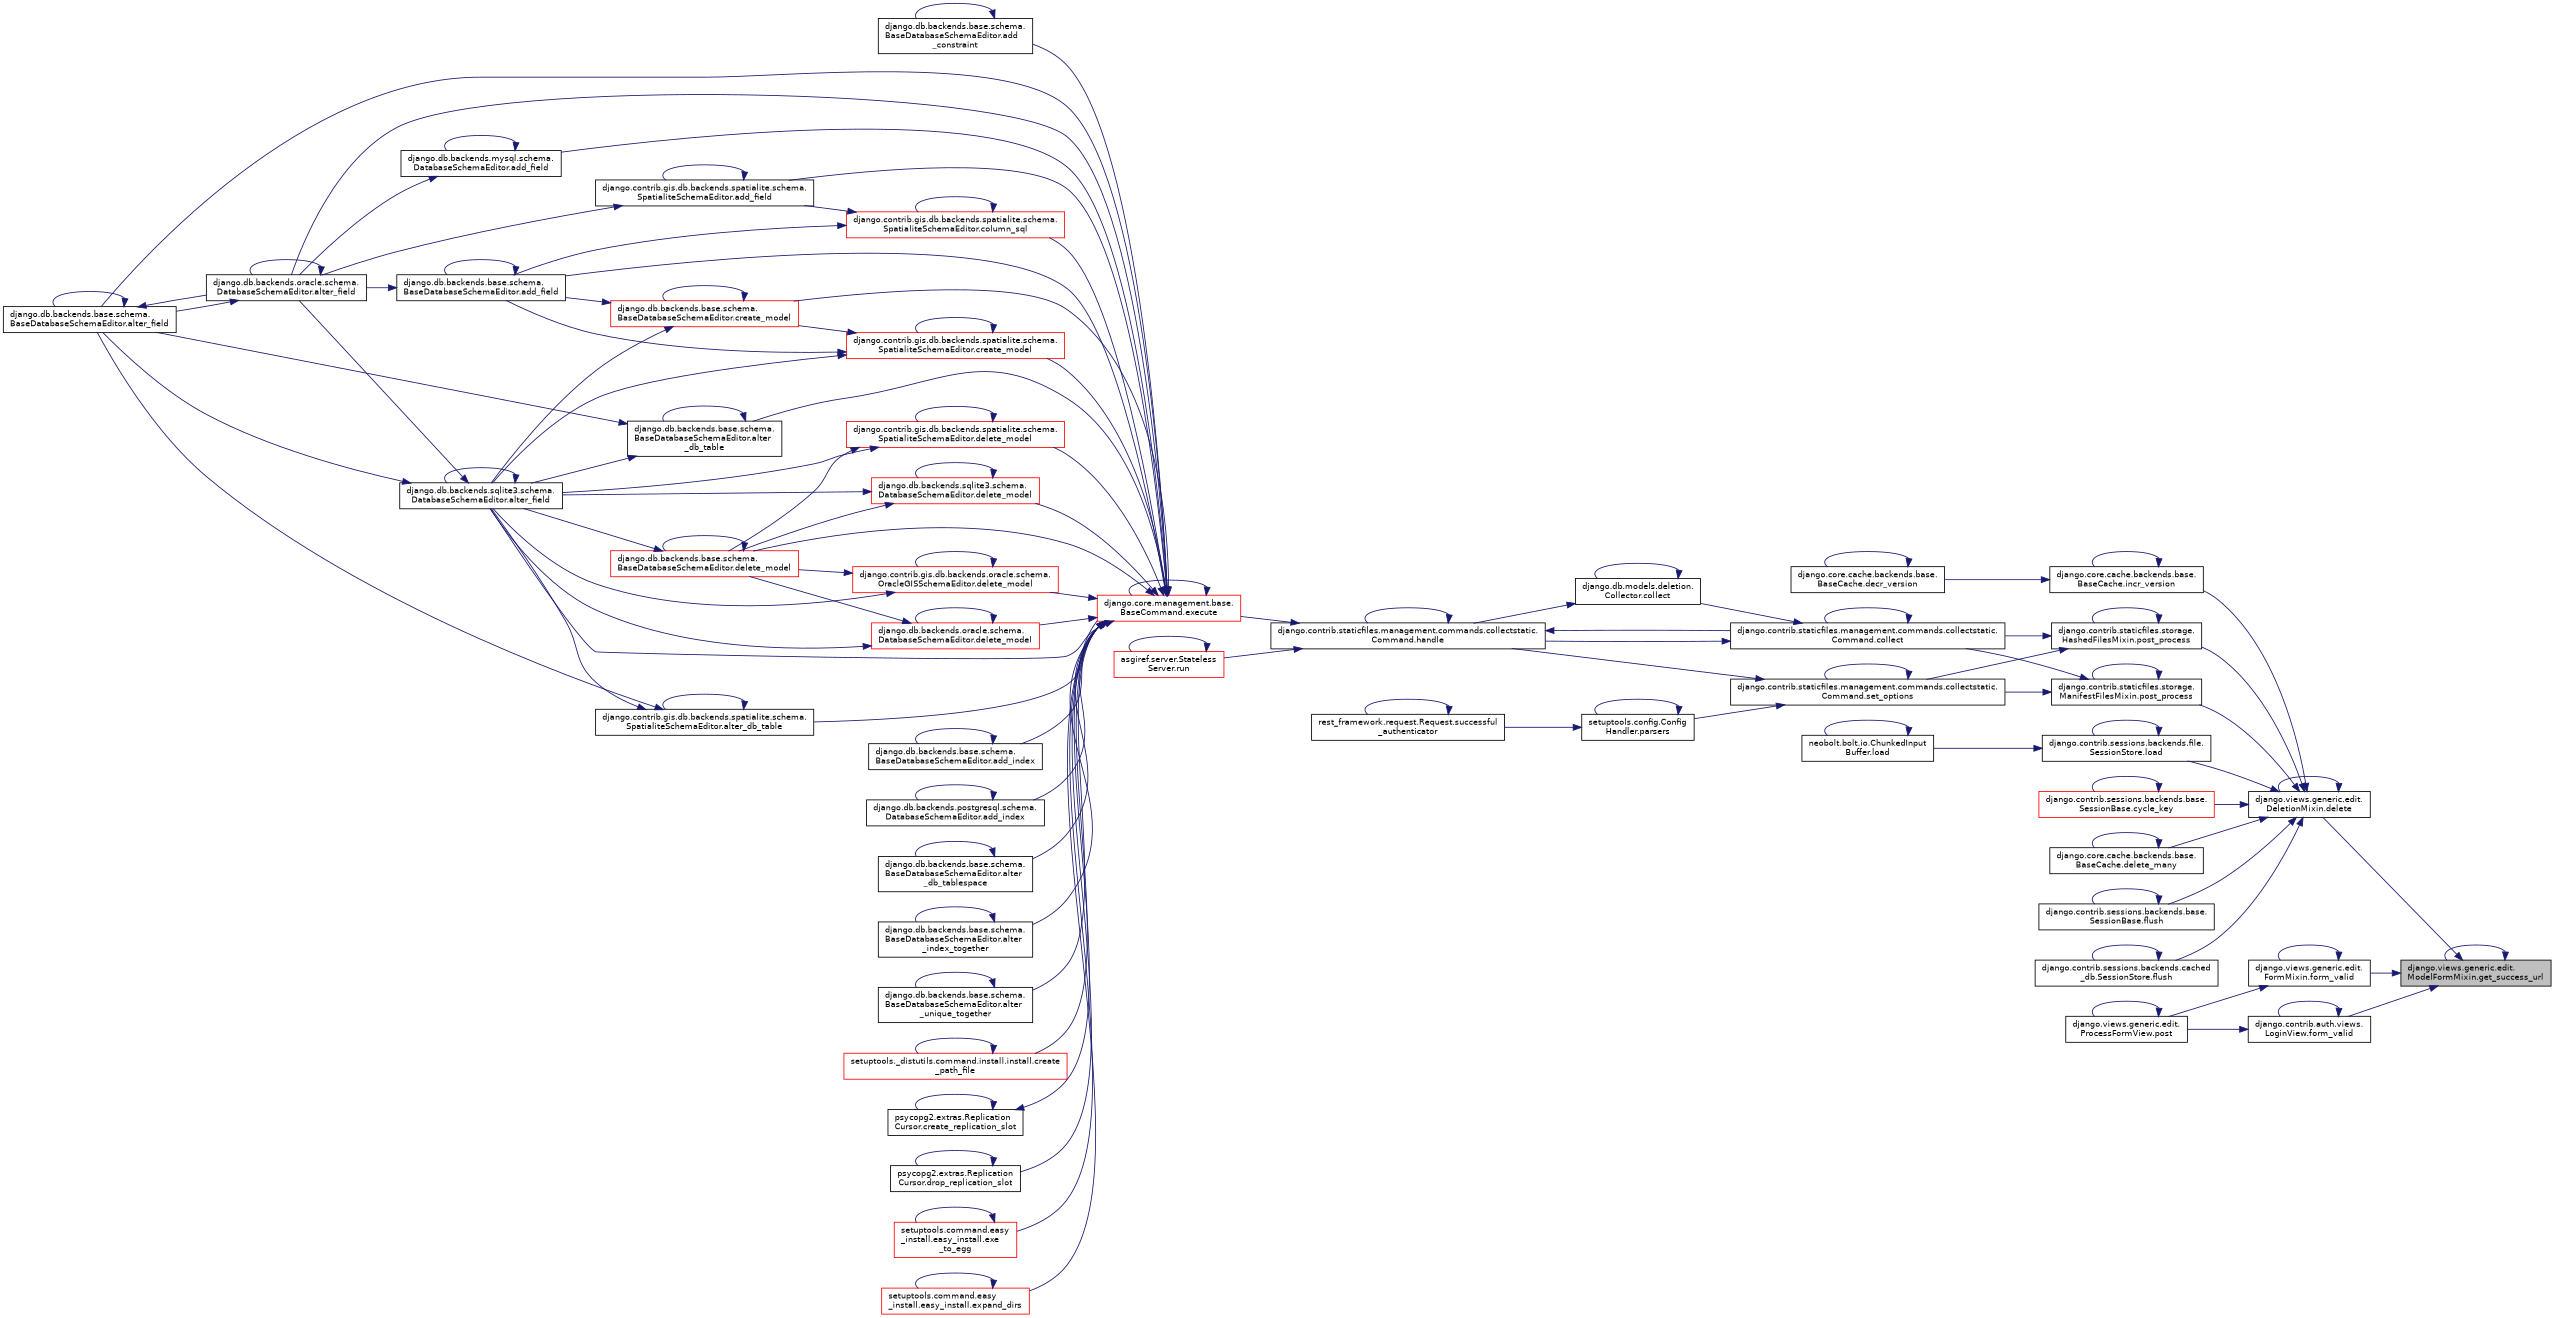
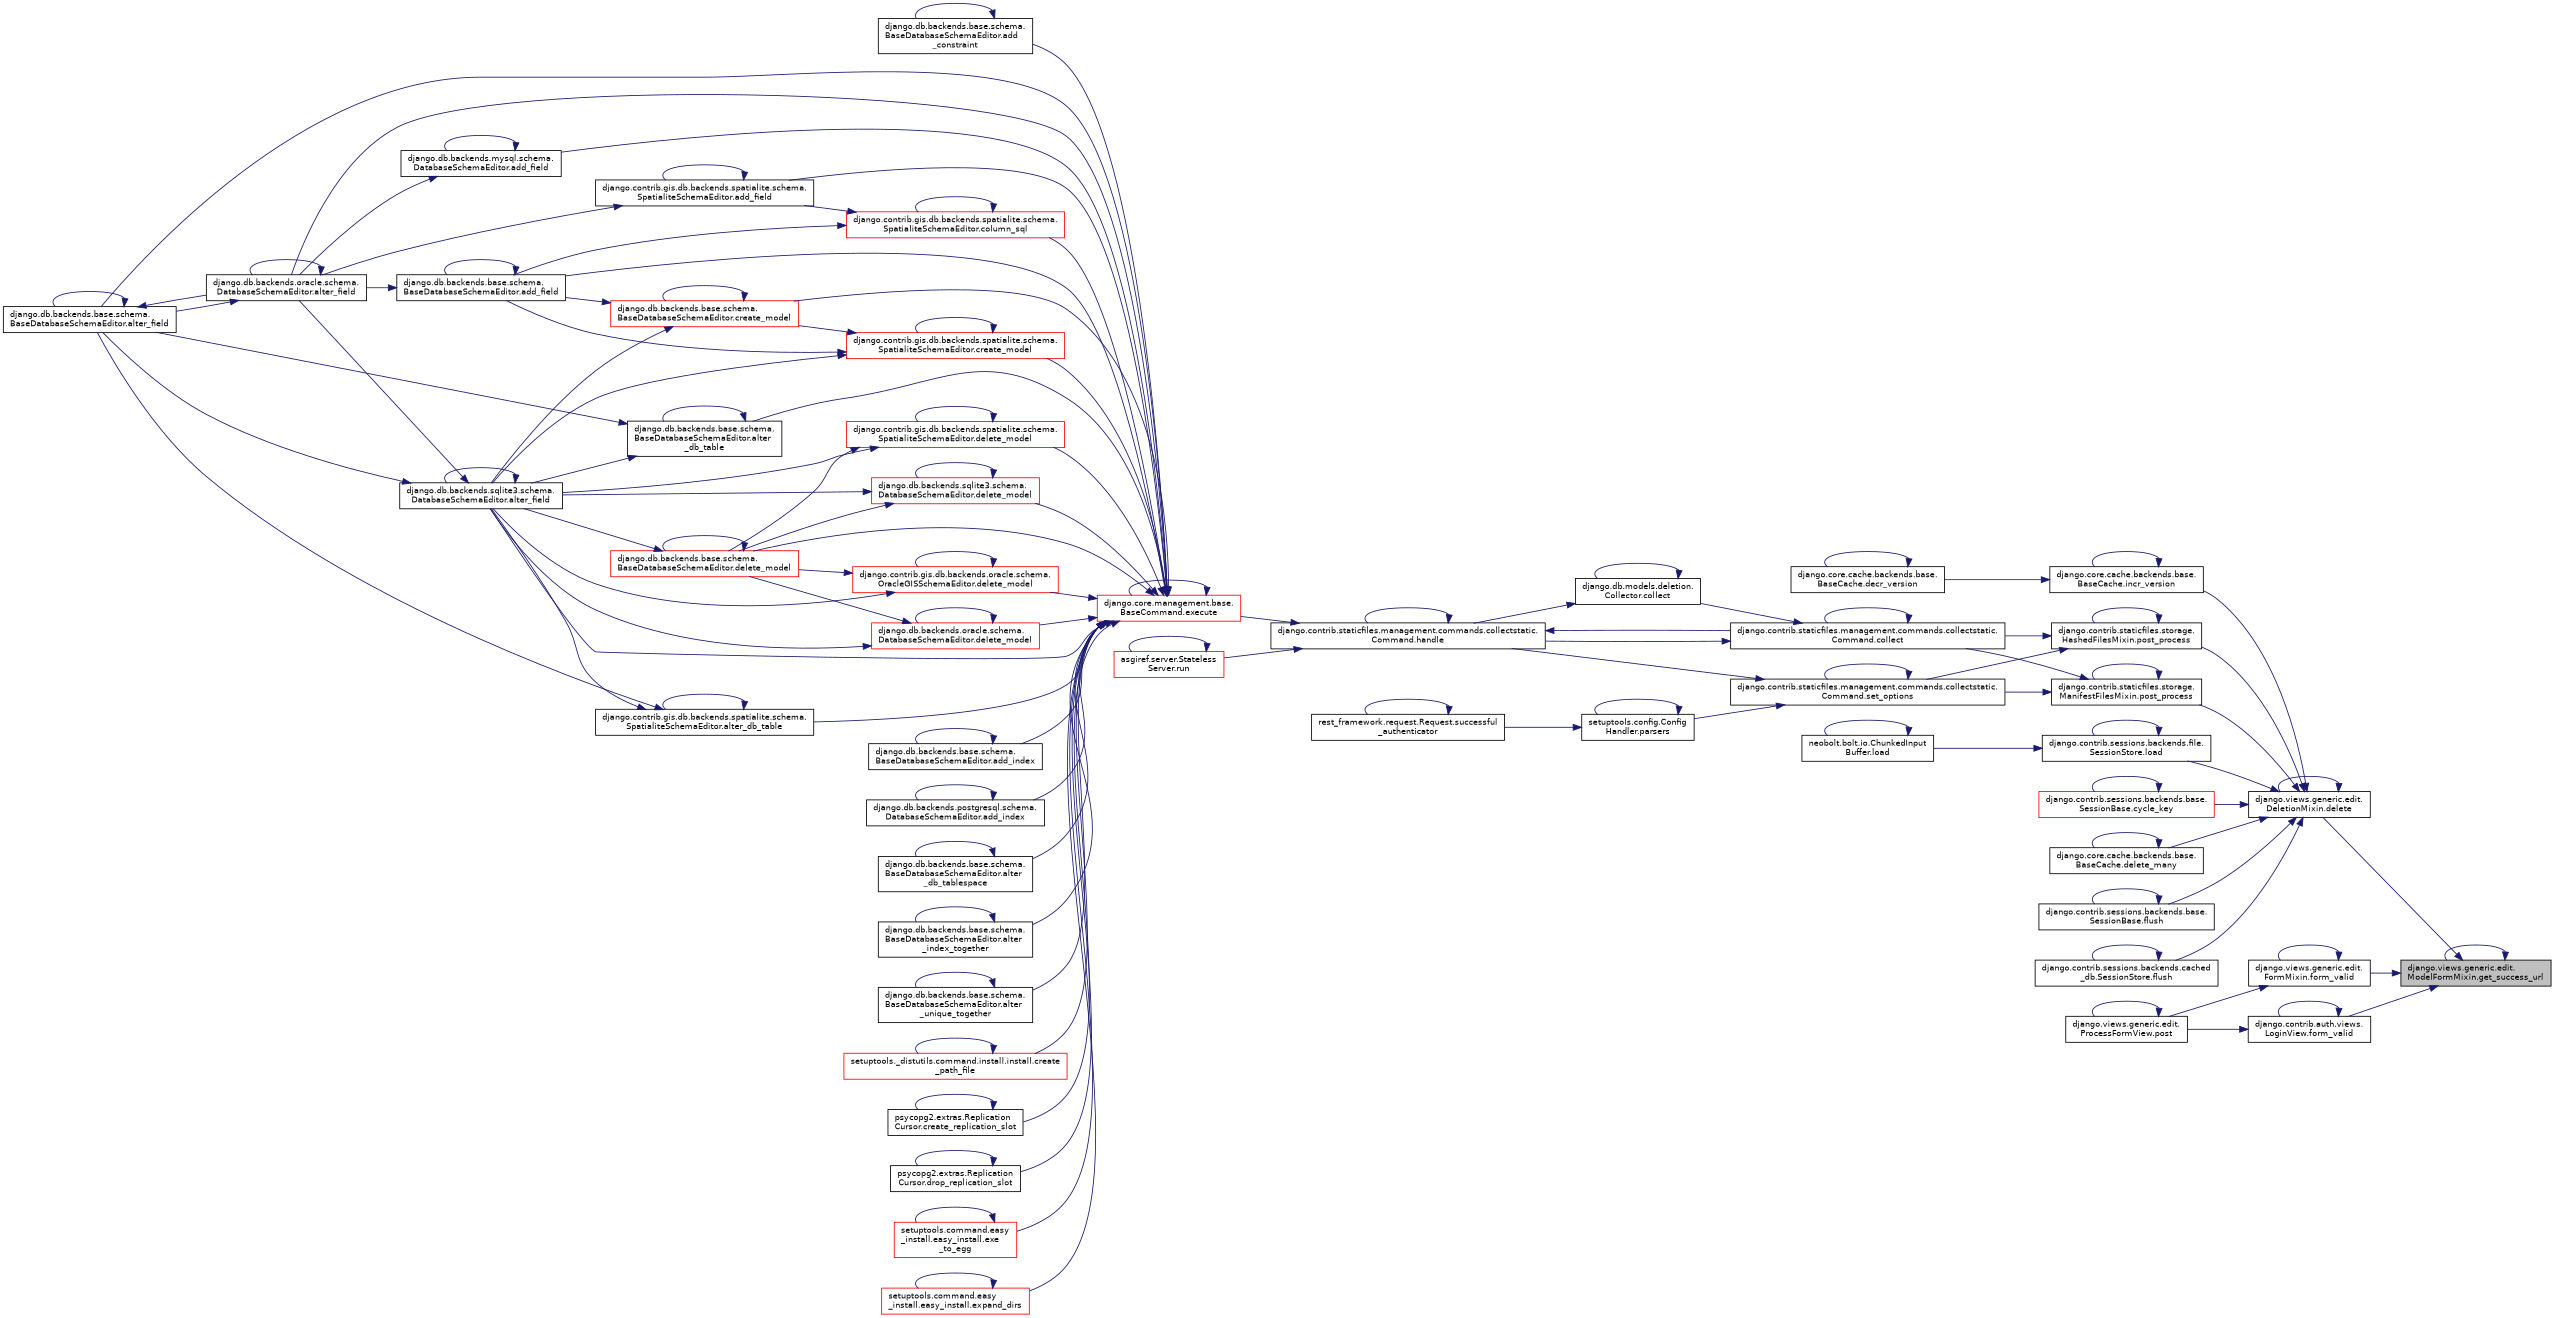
edge "django.core.management.base. BaseCommand.execute" -> "psycopg2.extras.Replication Cursor.create_replication_slot": reversed
